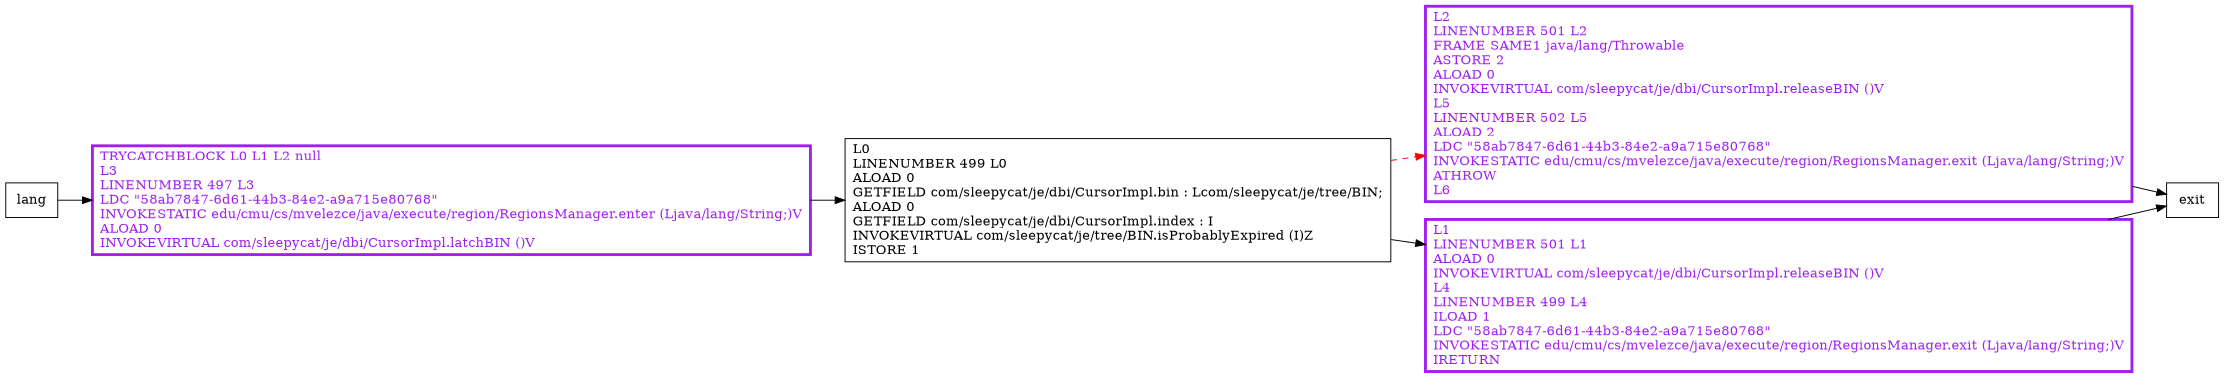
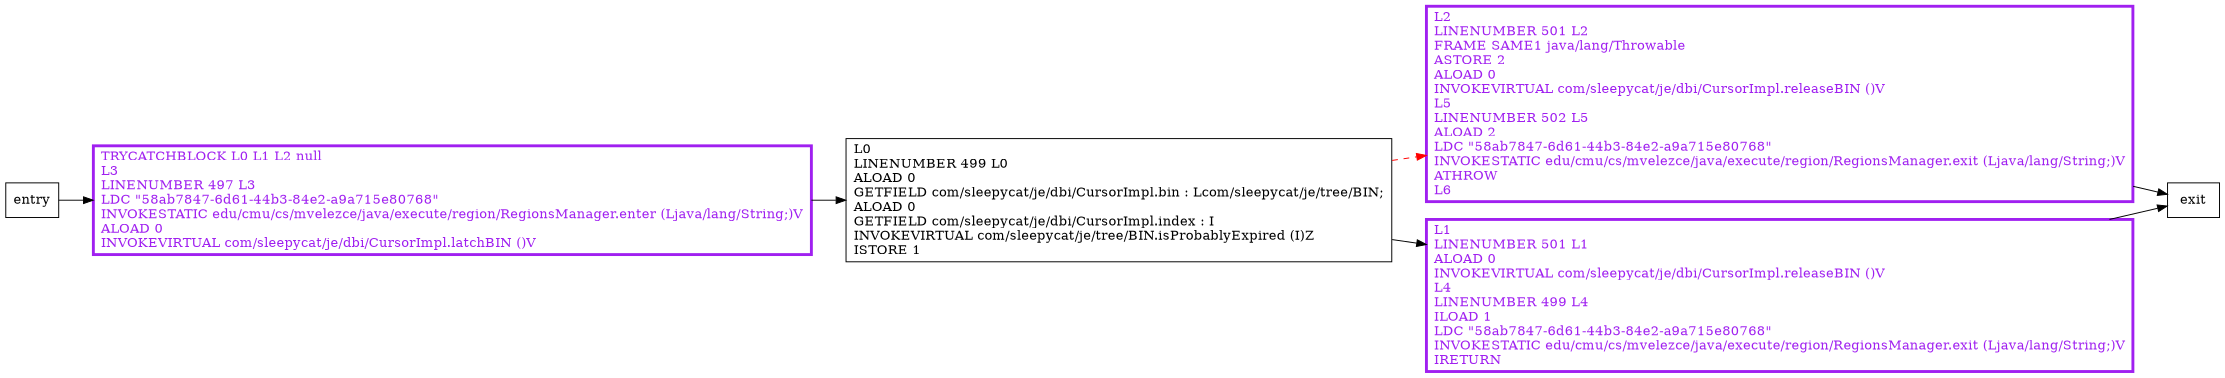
node "lang": label "lang" -> "entry"
